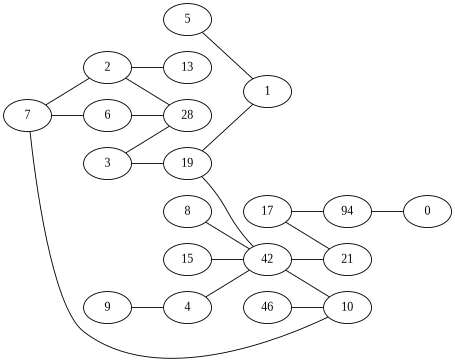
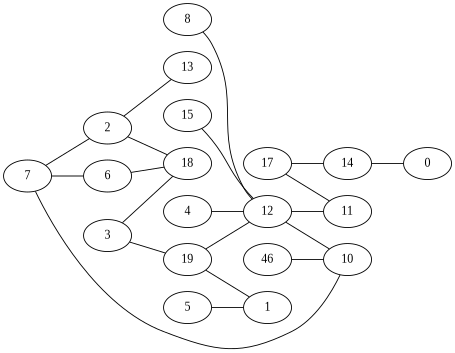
node "28": label "28" -> "18"
node "94": label "94" -> "14"
node "42": label "42" -> "12"
node "21": label "21" -> "11"
node "9": removed
